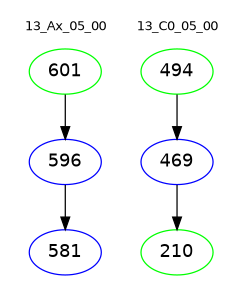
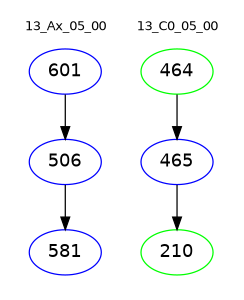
node "601": color green -> blue
node "494": label "494" -> "464"
node "596": label "596" -> "506"
node "469": label "469" -> "465"
